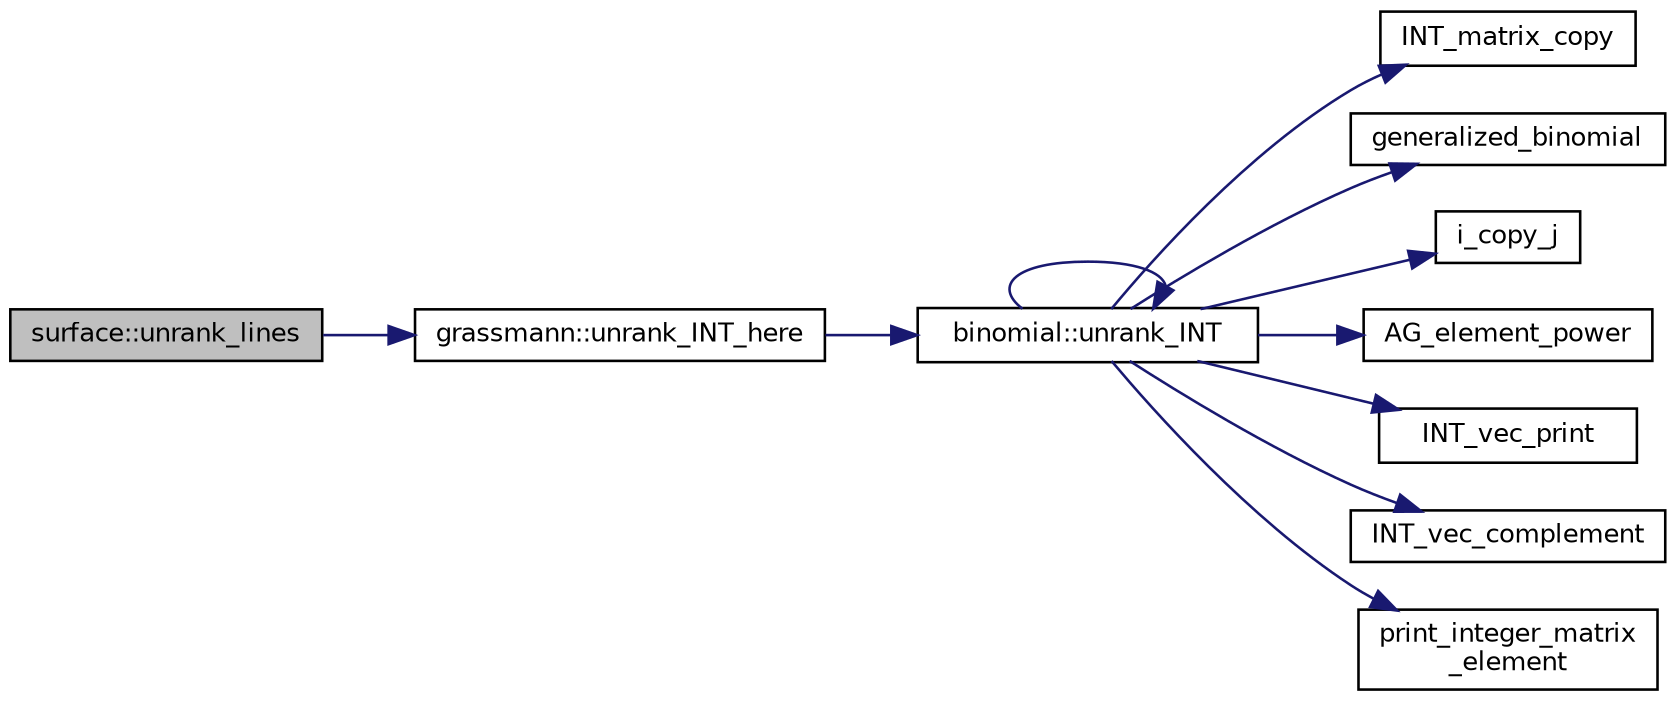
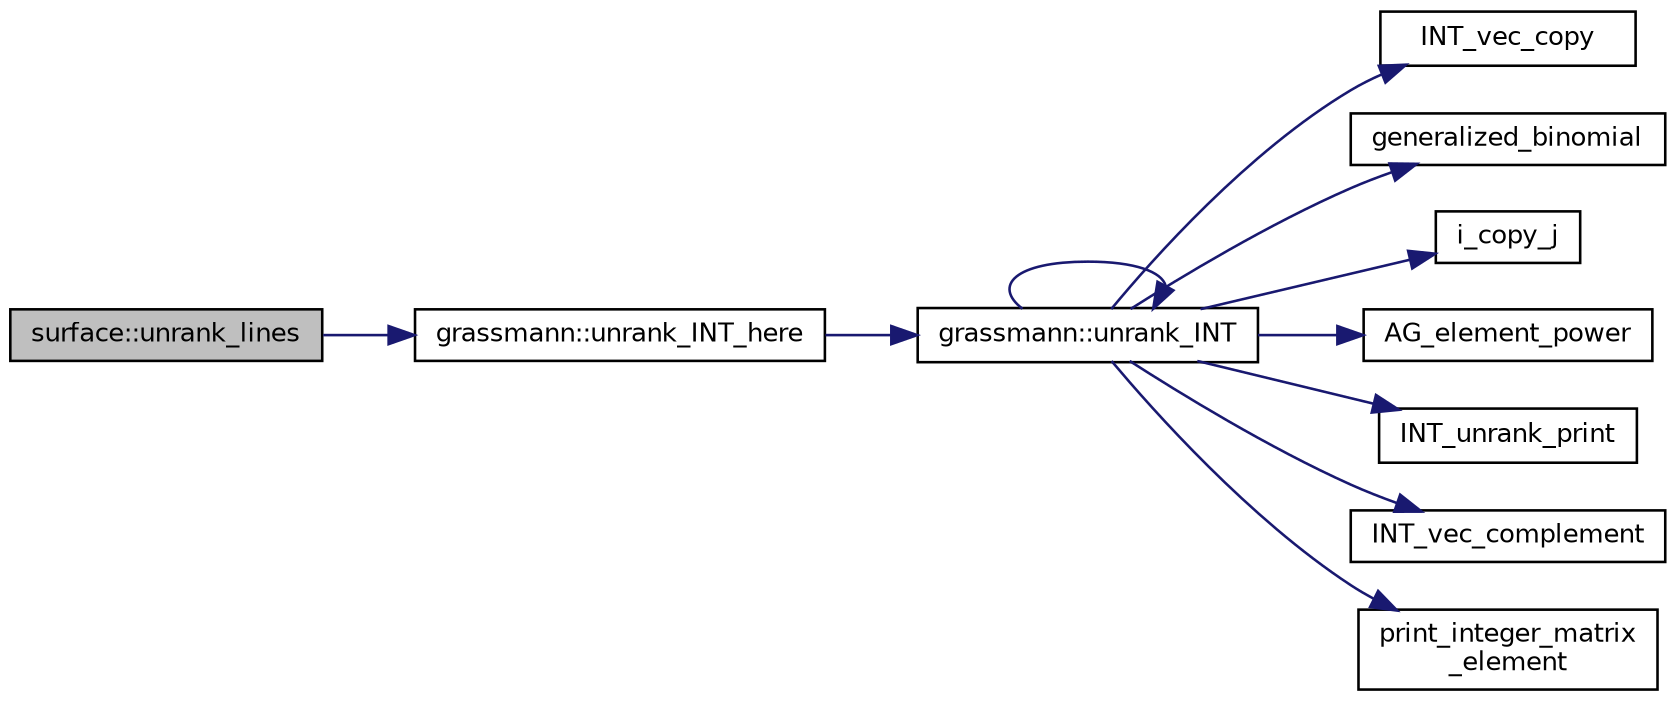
node "INT_matrix_copy": label "INT_matrix_copy" -> "INT_vec_copy"
node "binomial::unrank_INT": label "binomial::unrank_INT" -> "grassmann::unrank_INT"
node "INT_vec_print": label "INT_vec_print" -> "INT_unrank_print"
